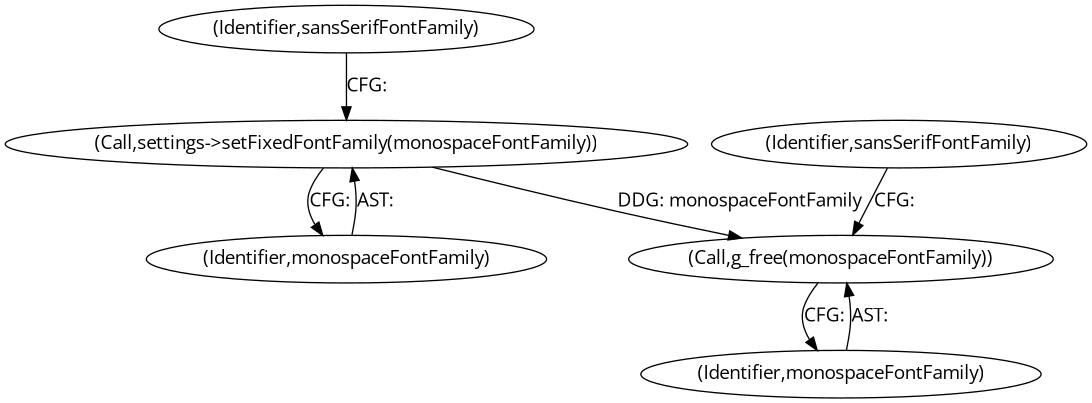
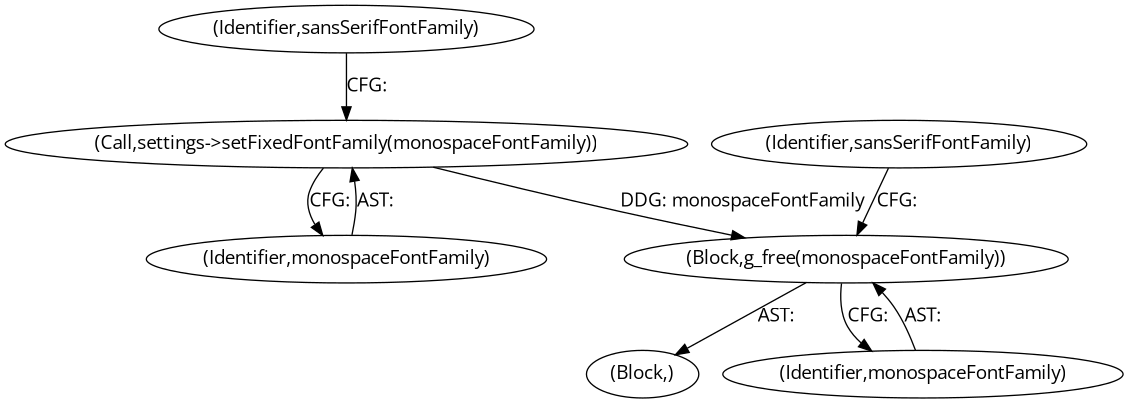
node "(Call,g_free(monospaceFontFamily))": label "(Call,g_free(monospaceFontFamily))" -> "(Block,g_free(monospaceFontFamily))"
node "(Block,)": added
